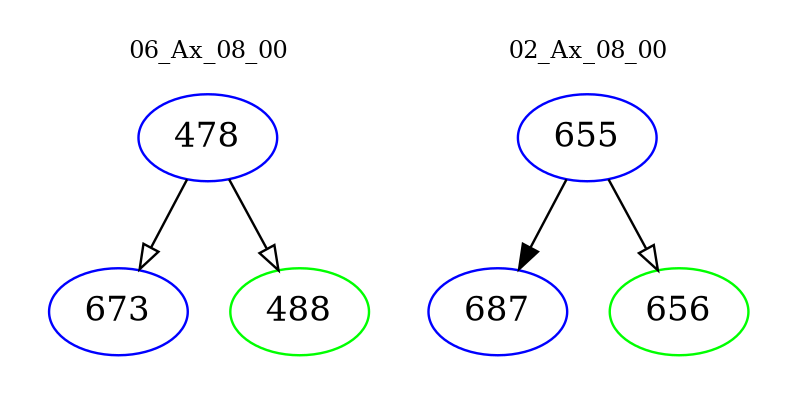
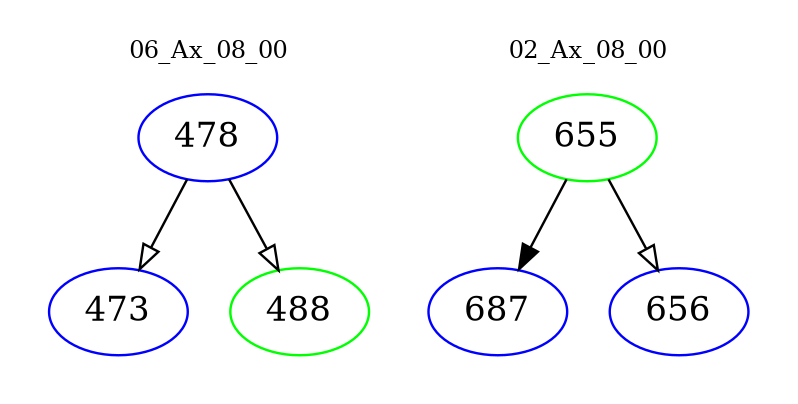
node "655": color blue -> green
node "673": label "673" -> "473"
node "656": color green -> blue
